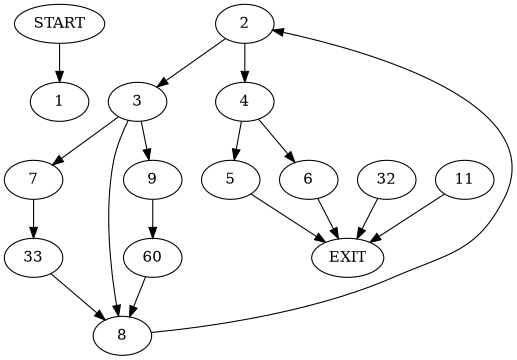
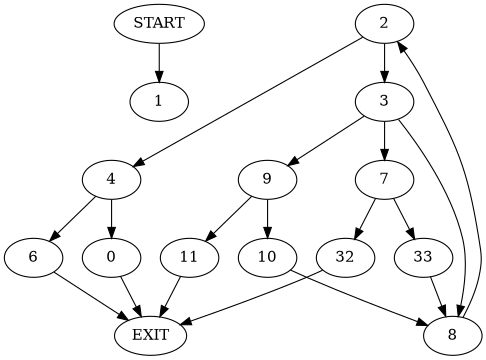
node "5": label "5" -> "0"
edge "7" -> "32": added
edge "9" -> "11": added
node "60": label "60" -> "10"
